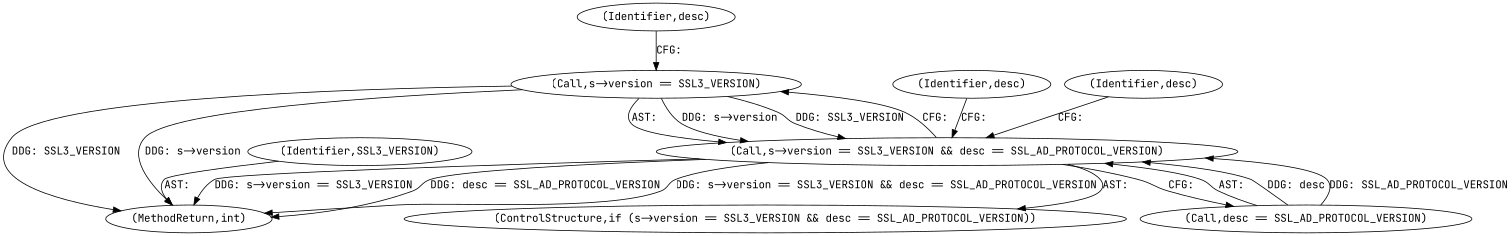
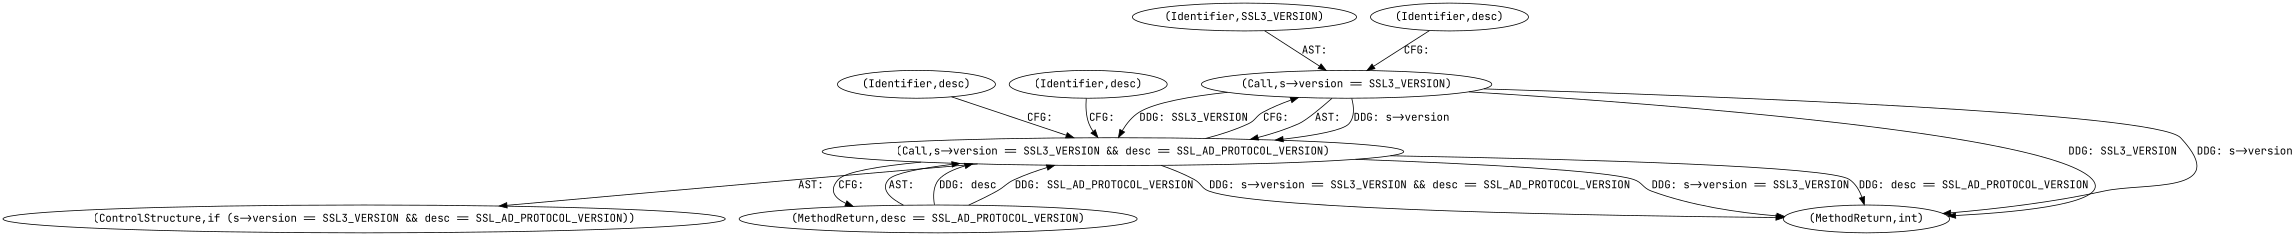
edge "(Identifier,SSL3_VERSION)" -> "(MethodReturn,int)": now "(Identifier,SSL3_VERSION)" -> "(Call,s->version == SSL3_VERSION)"
node "(Call,desc == SSL_AD_PROTOCOL_VERSION)": label "(Call,desc == SSL_AD_PROTOCOL_VERSION)" -> "(MethodReturn,desc == SSL_AD_PROTOCOL_VERSION)"
